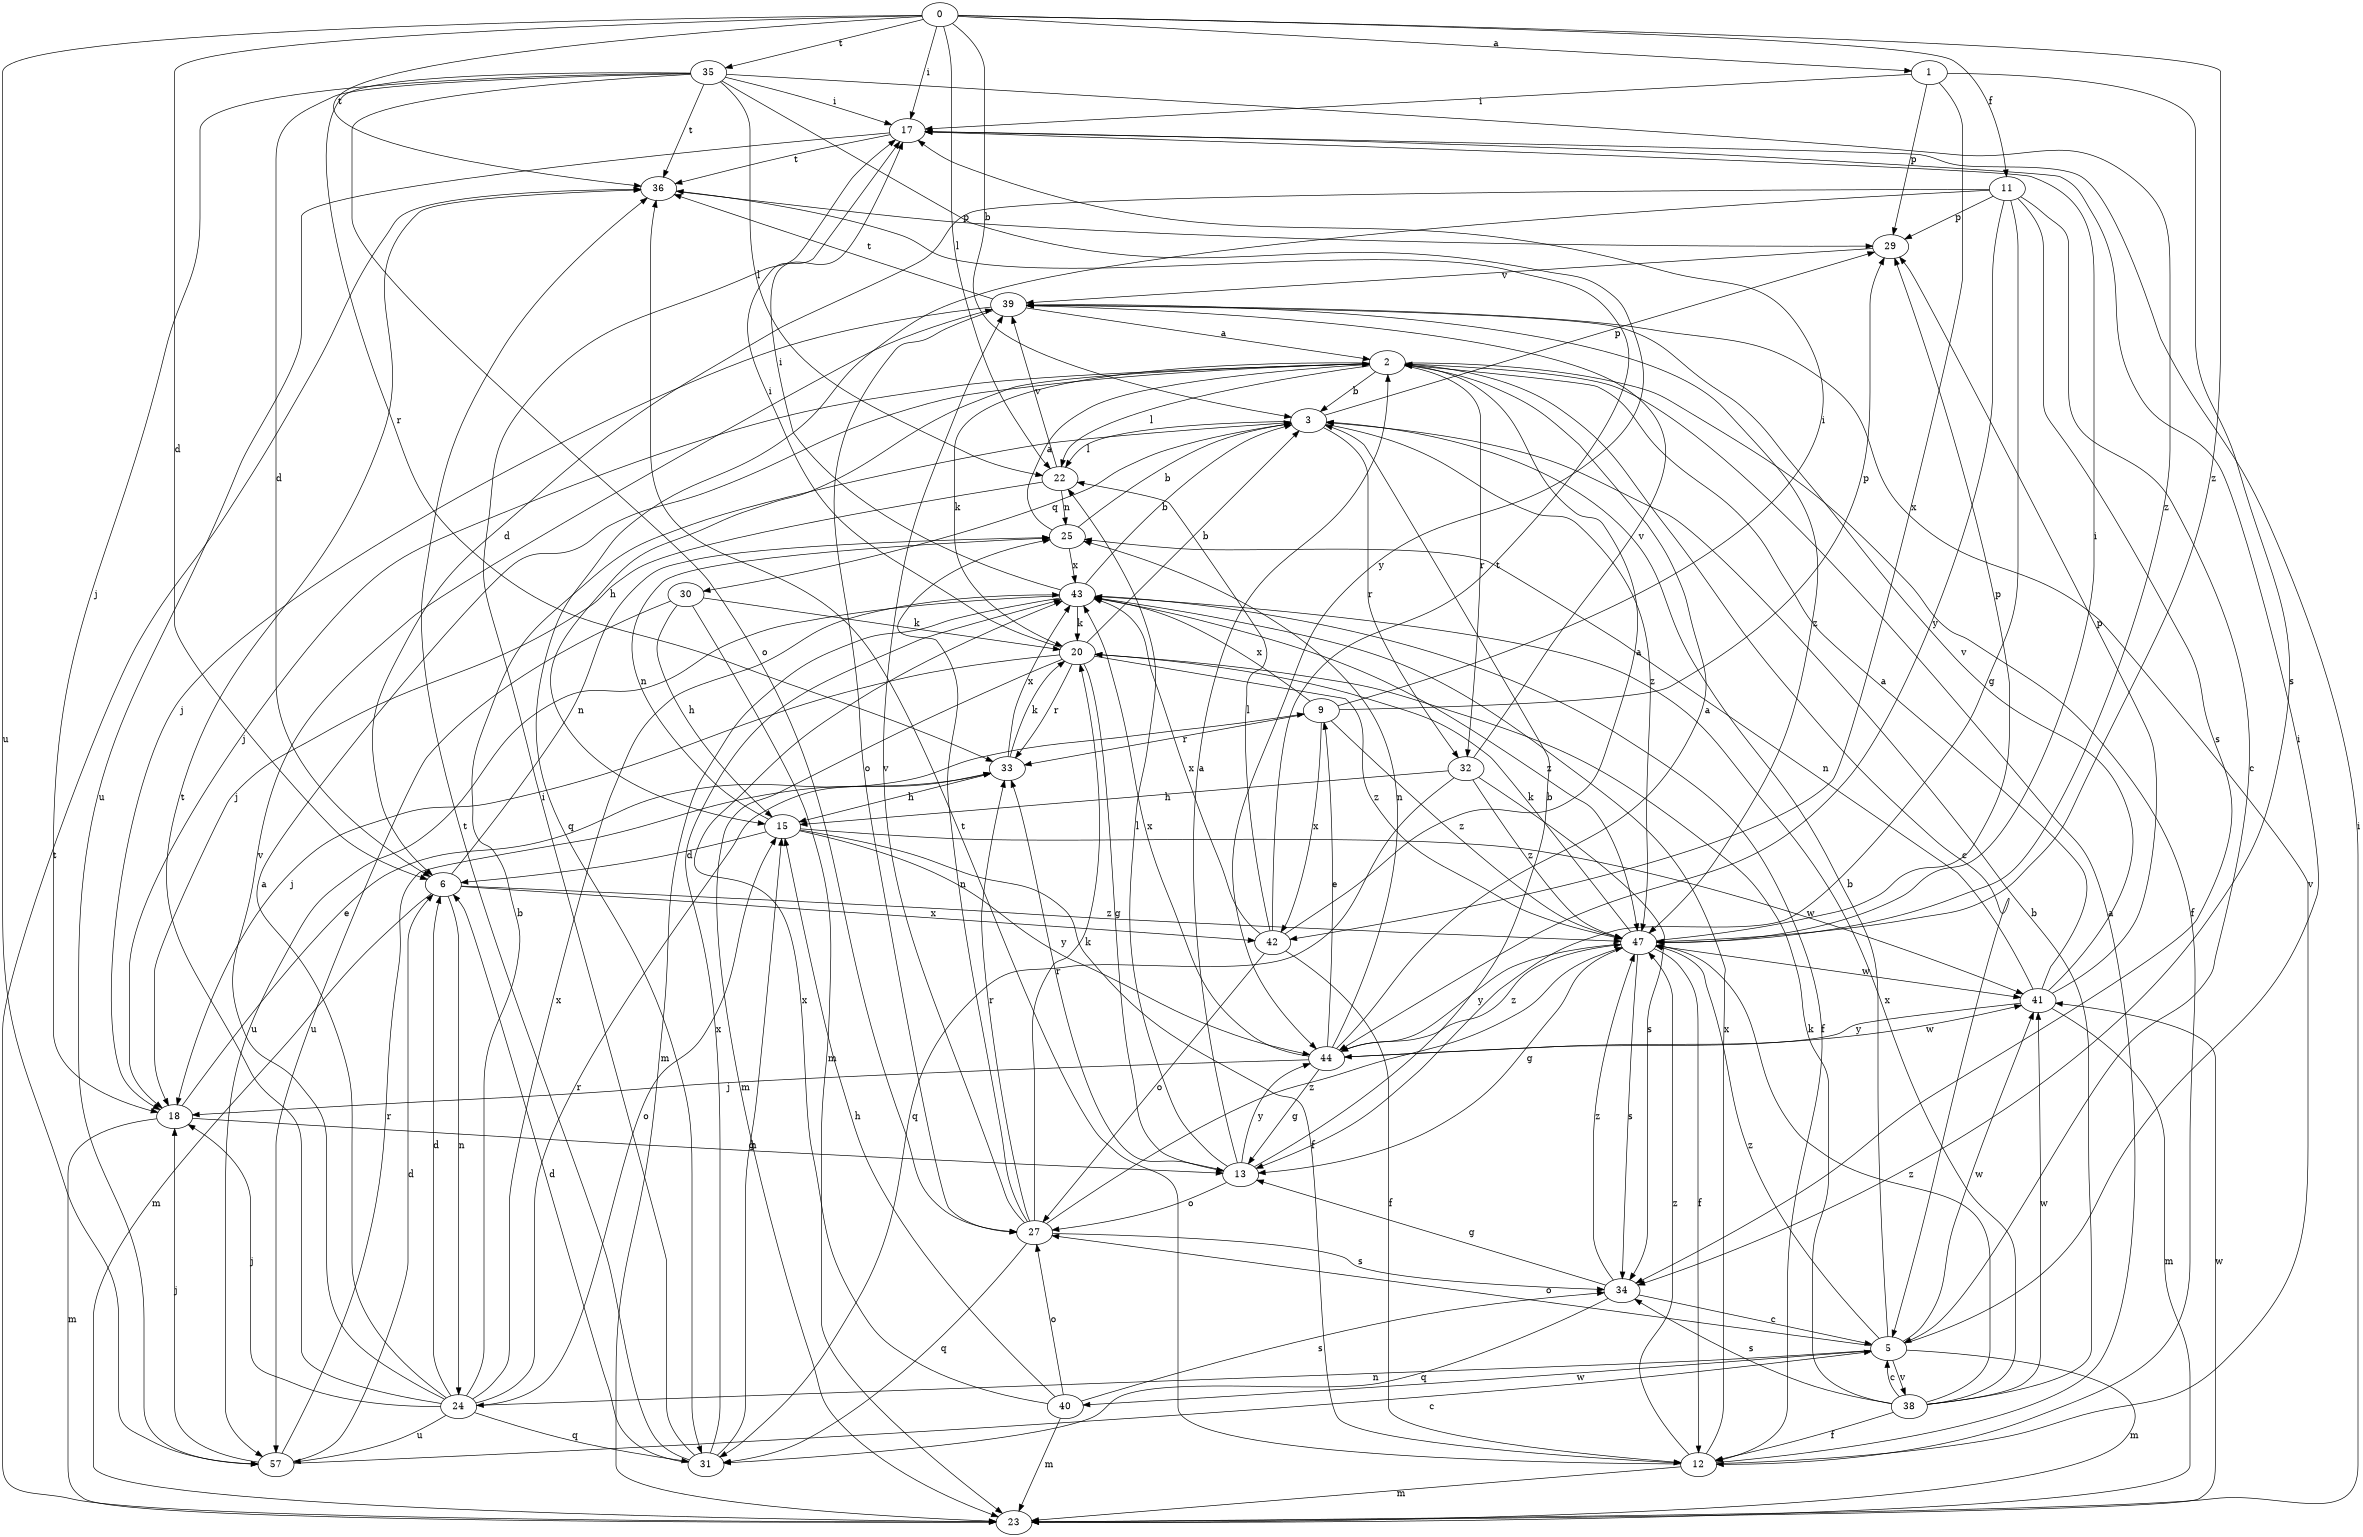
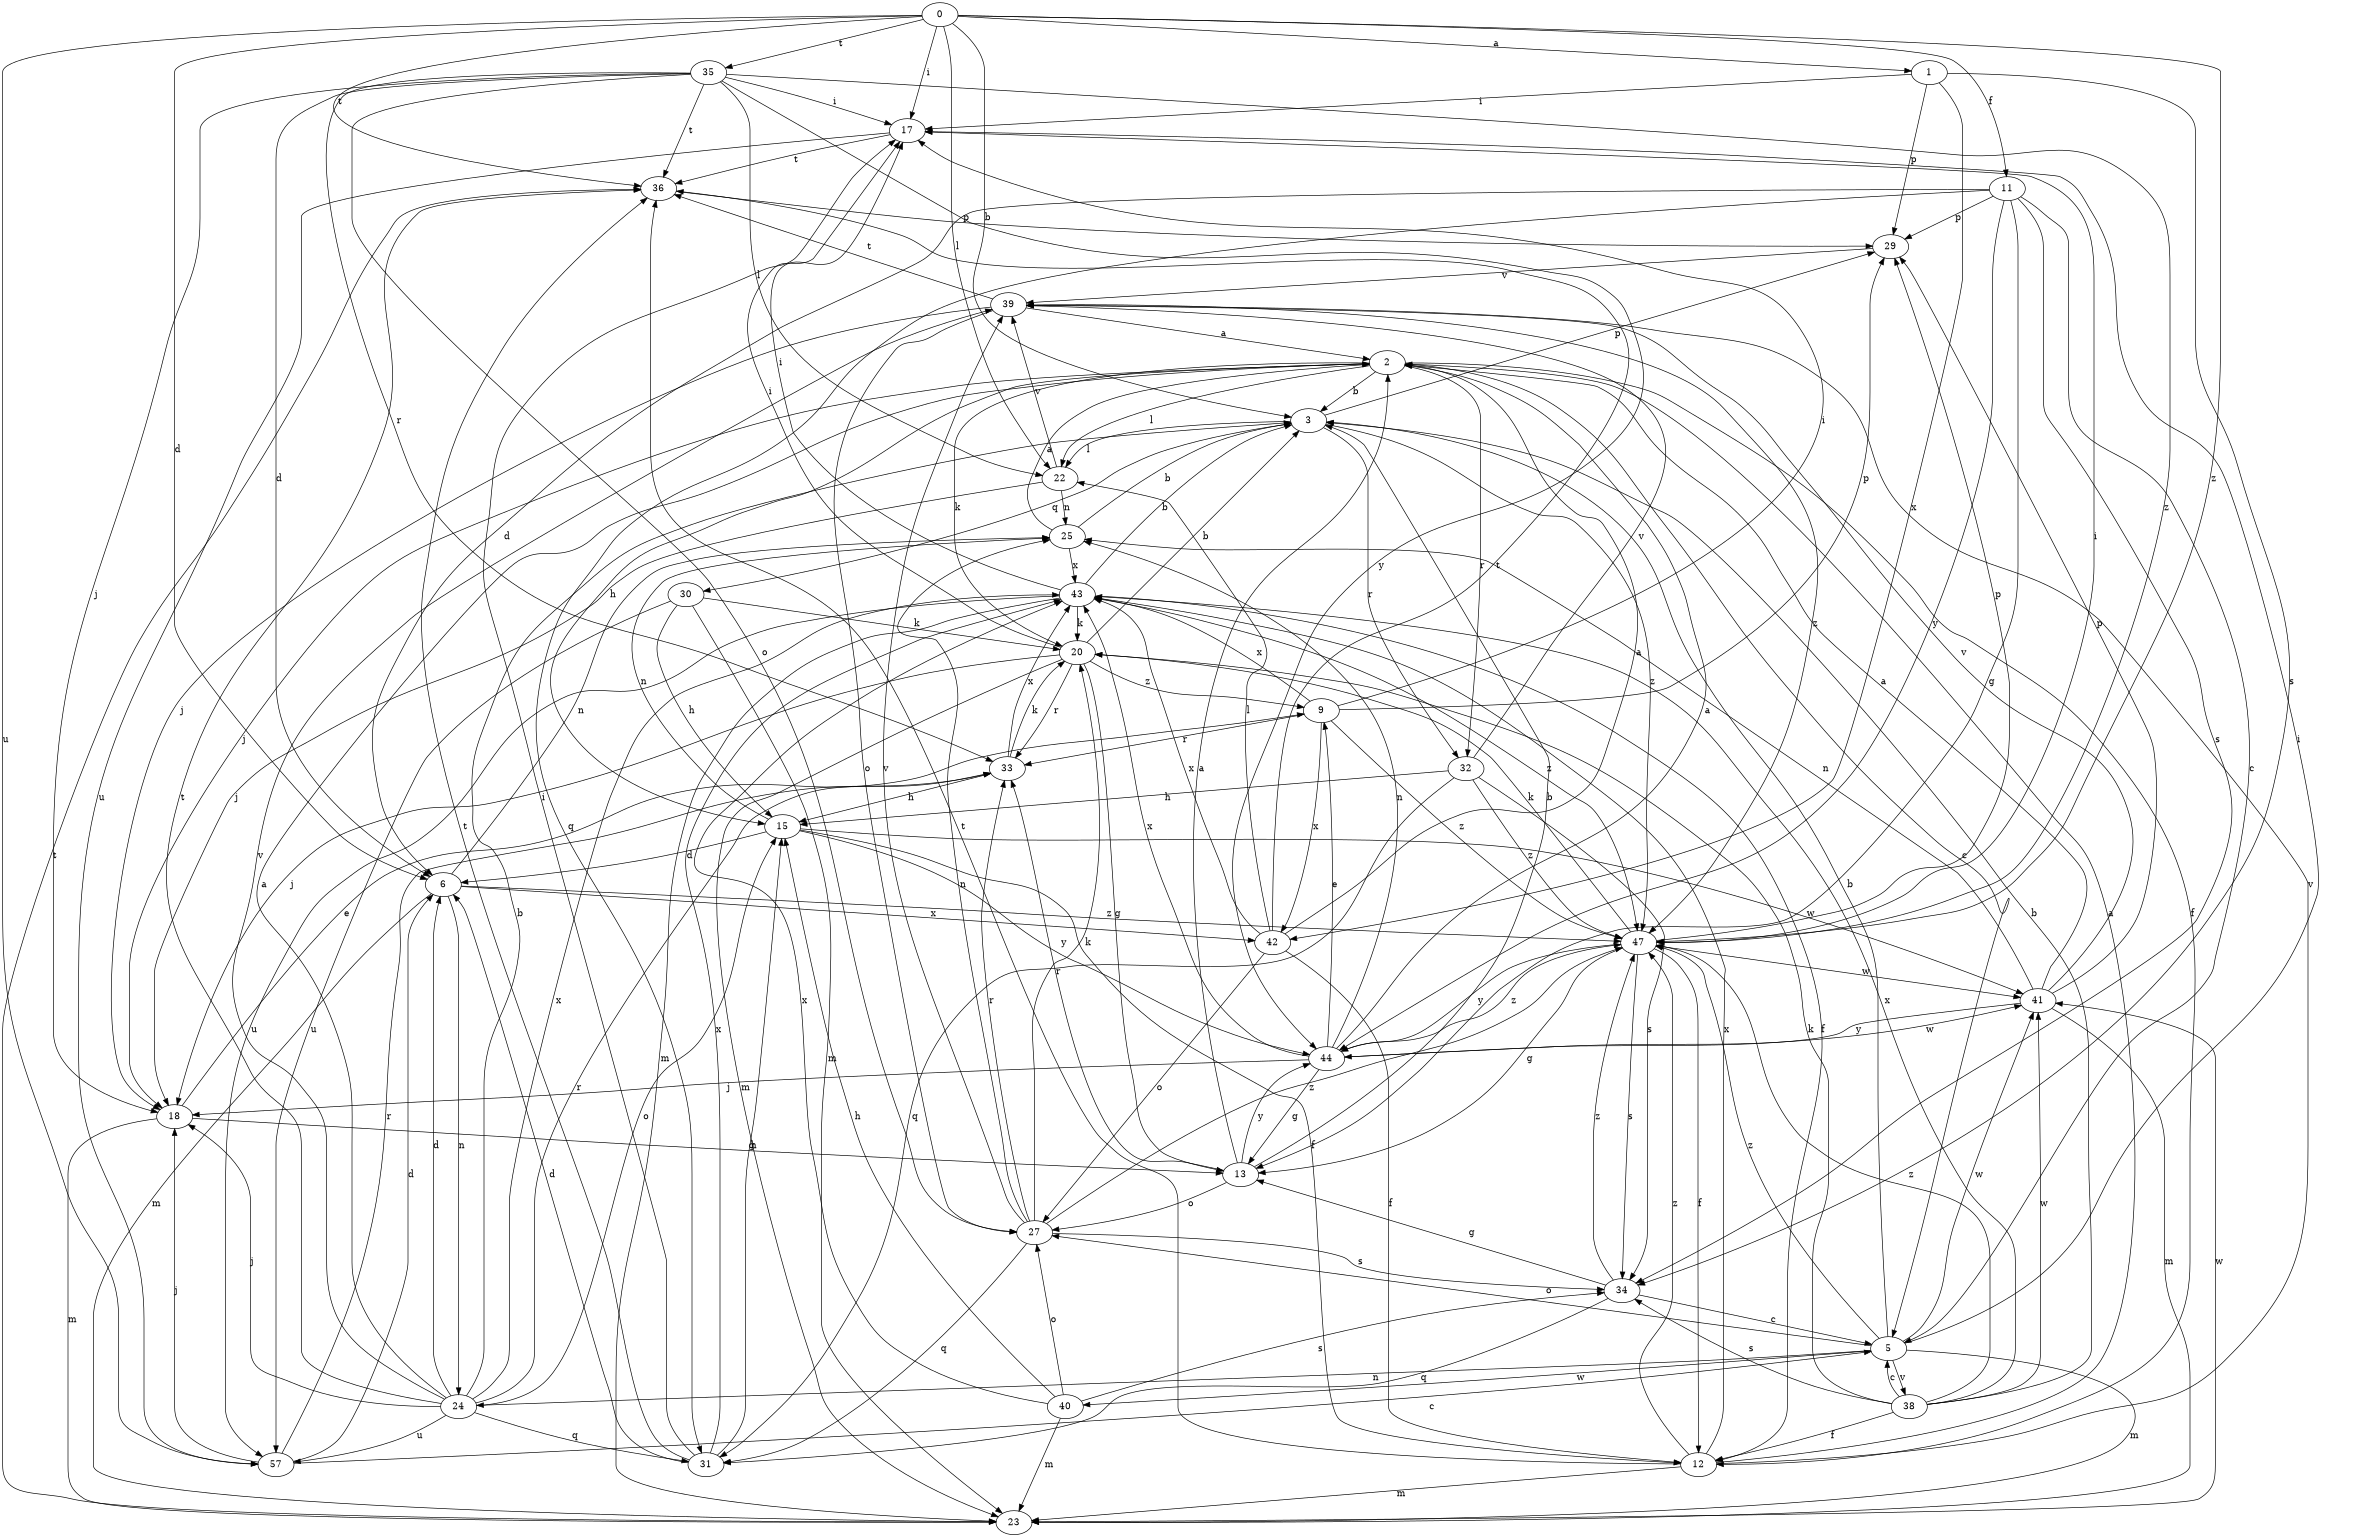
edge "20" -> "47": now "20" -> "9"
edge "13" -> "22": removed, label "l"
edge "23" -> "17": removed, label "i"
